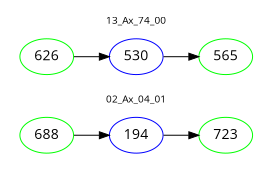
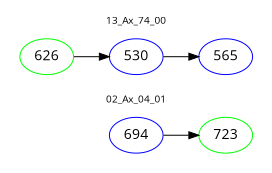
node "565": color green -> blue
node "688": removed
node "194": label "194" -> "694"
